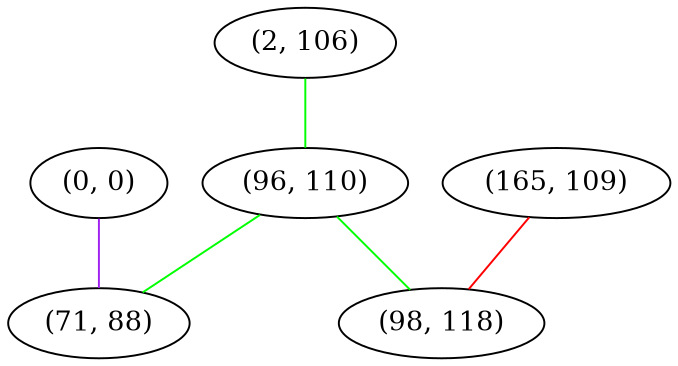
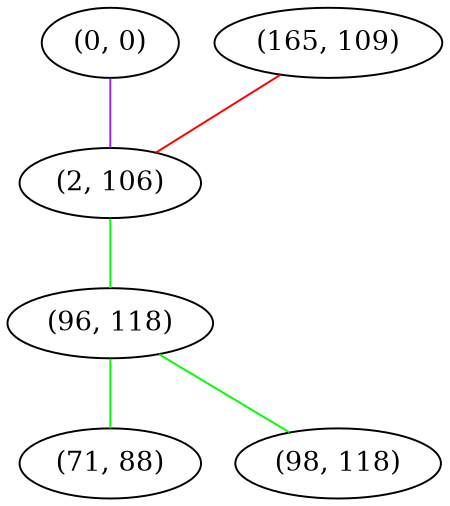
node "(96, 110)": label "(96, 110)" -> "(96, 118)"
edge "(0, 0)" -- "(71, 88)": now "(0, 0)" -- "(2, 106)"
edge "(165, 109)" -- "(98, 118)": now "(165, 109)" -- "(2, 106)"
